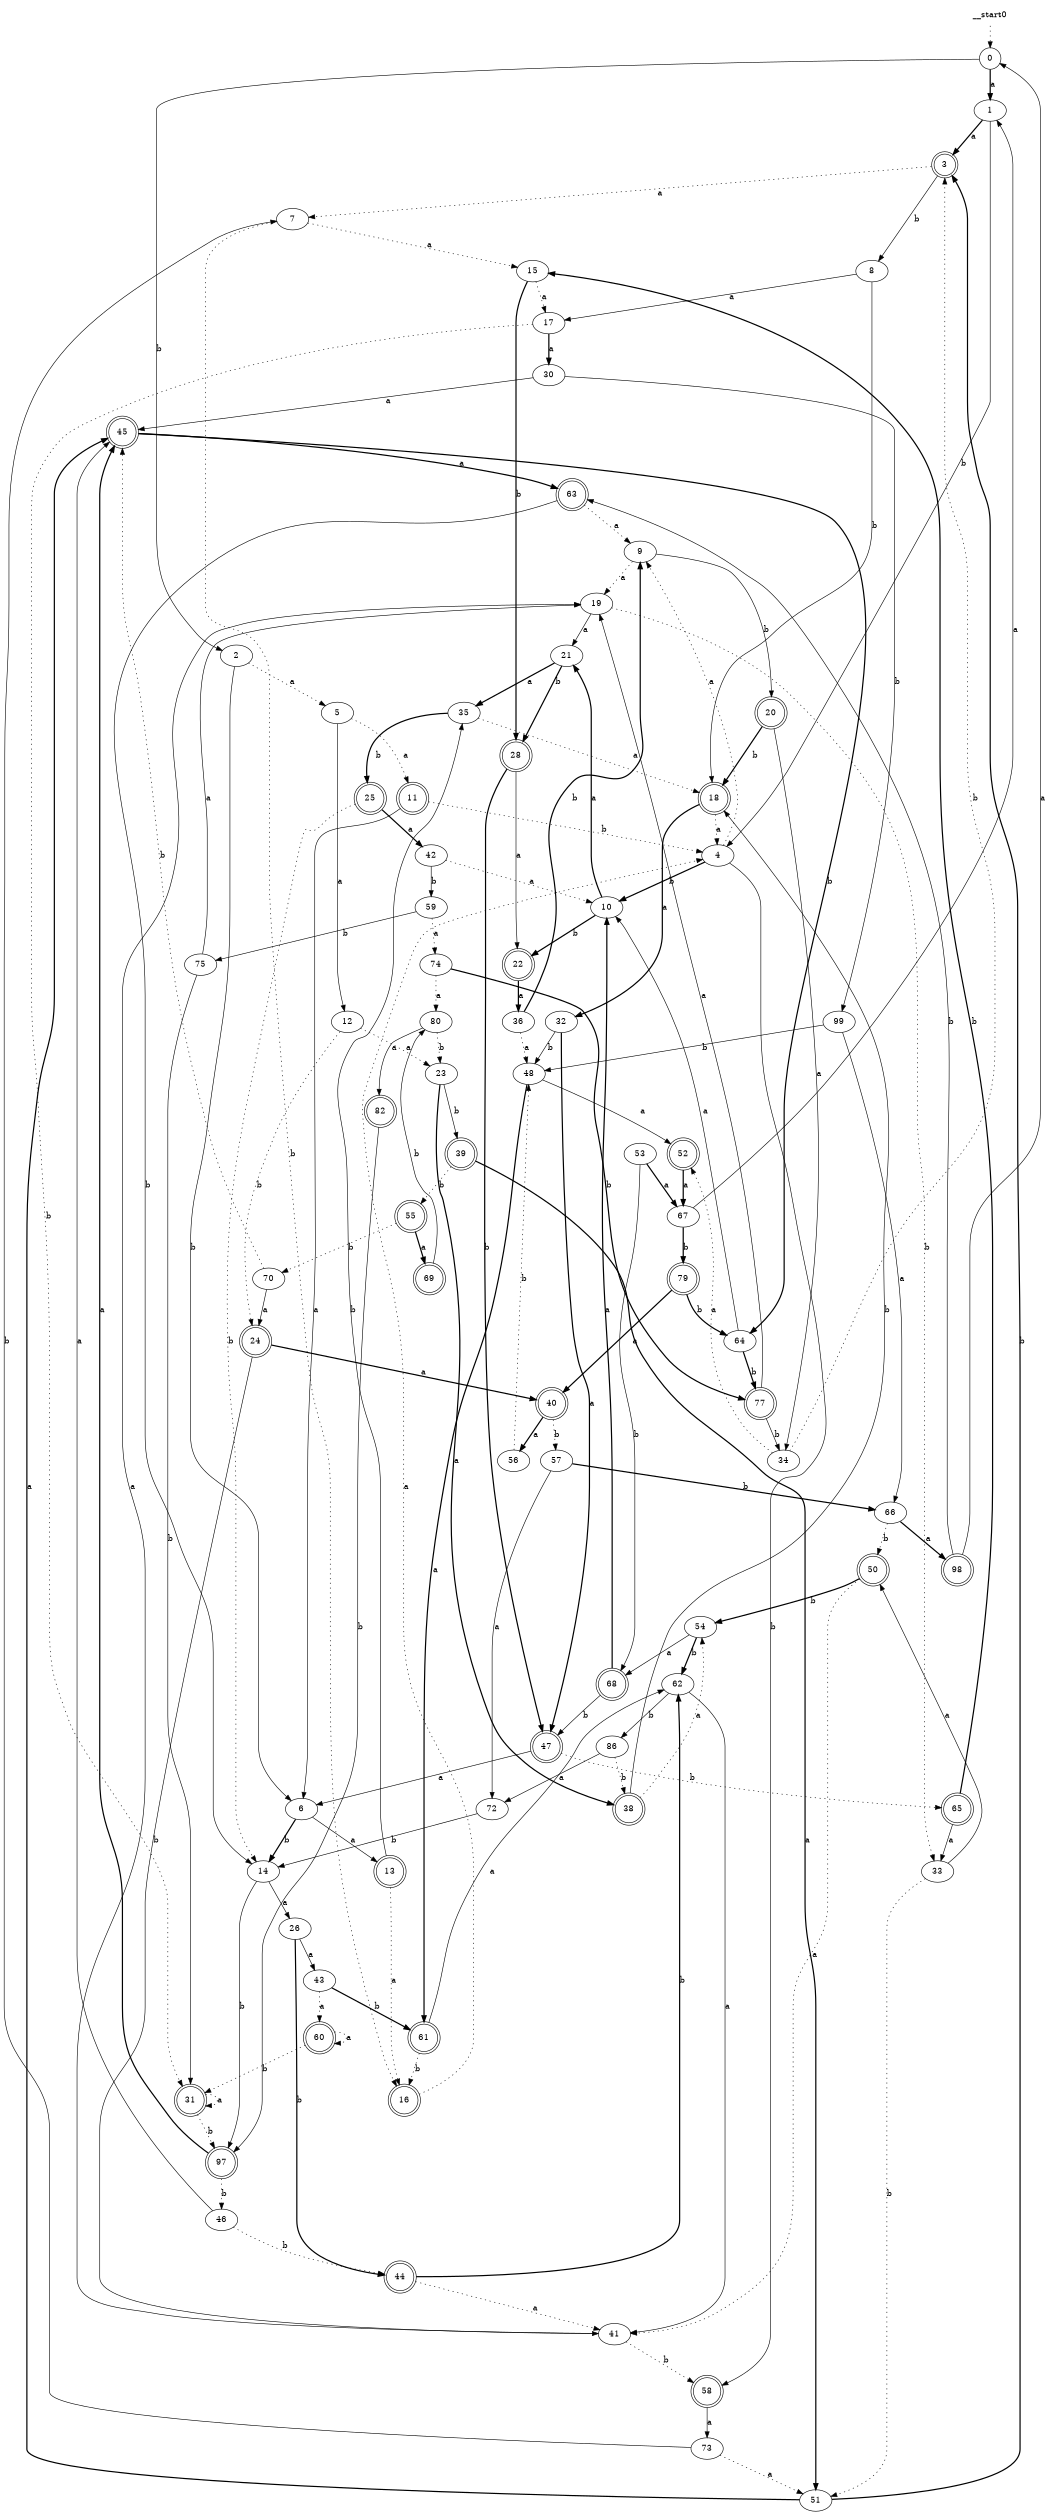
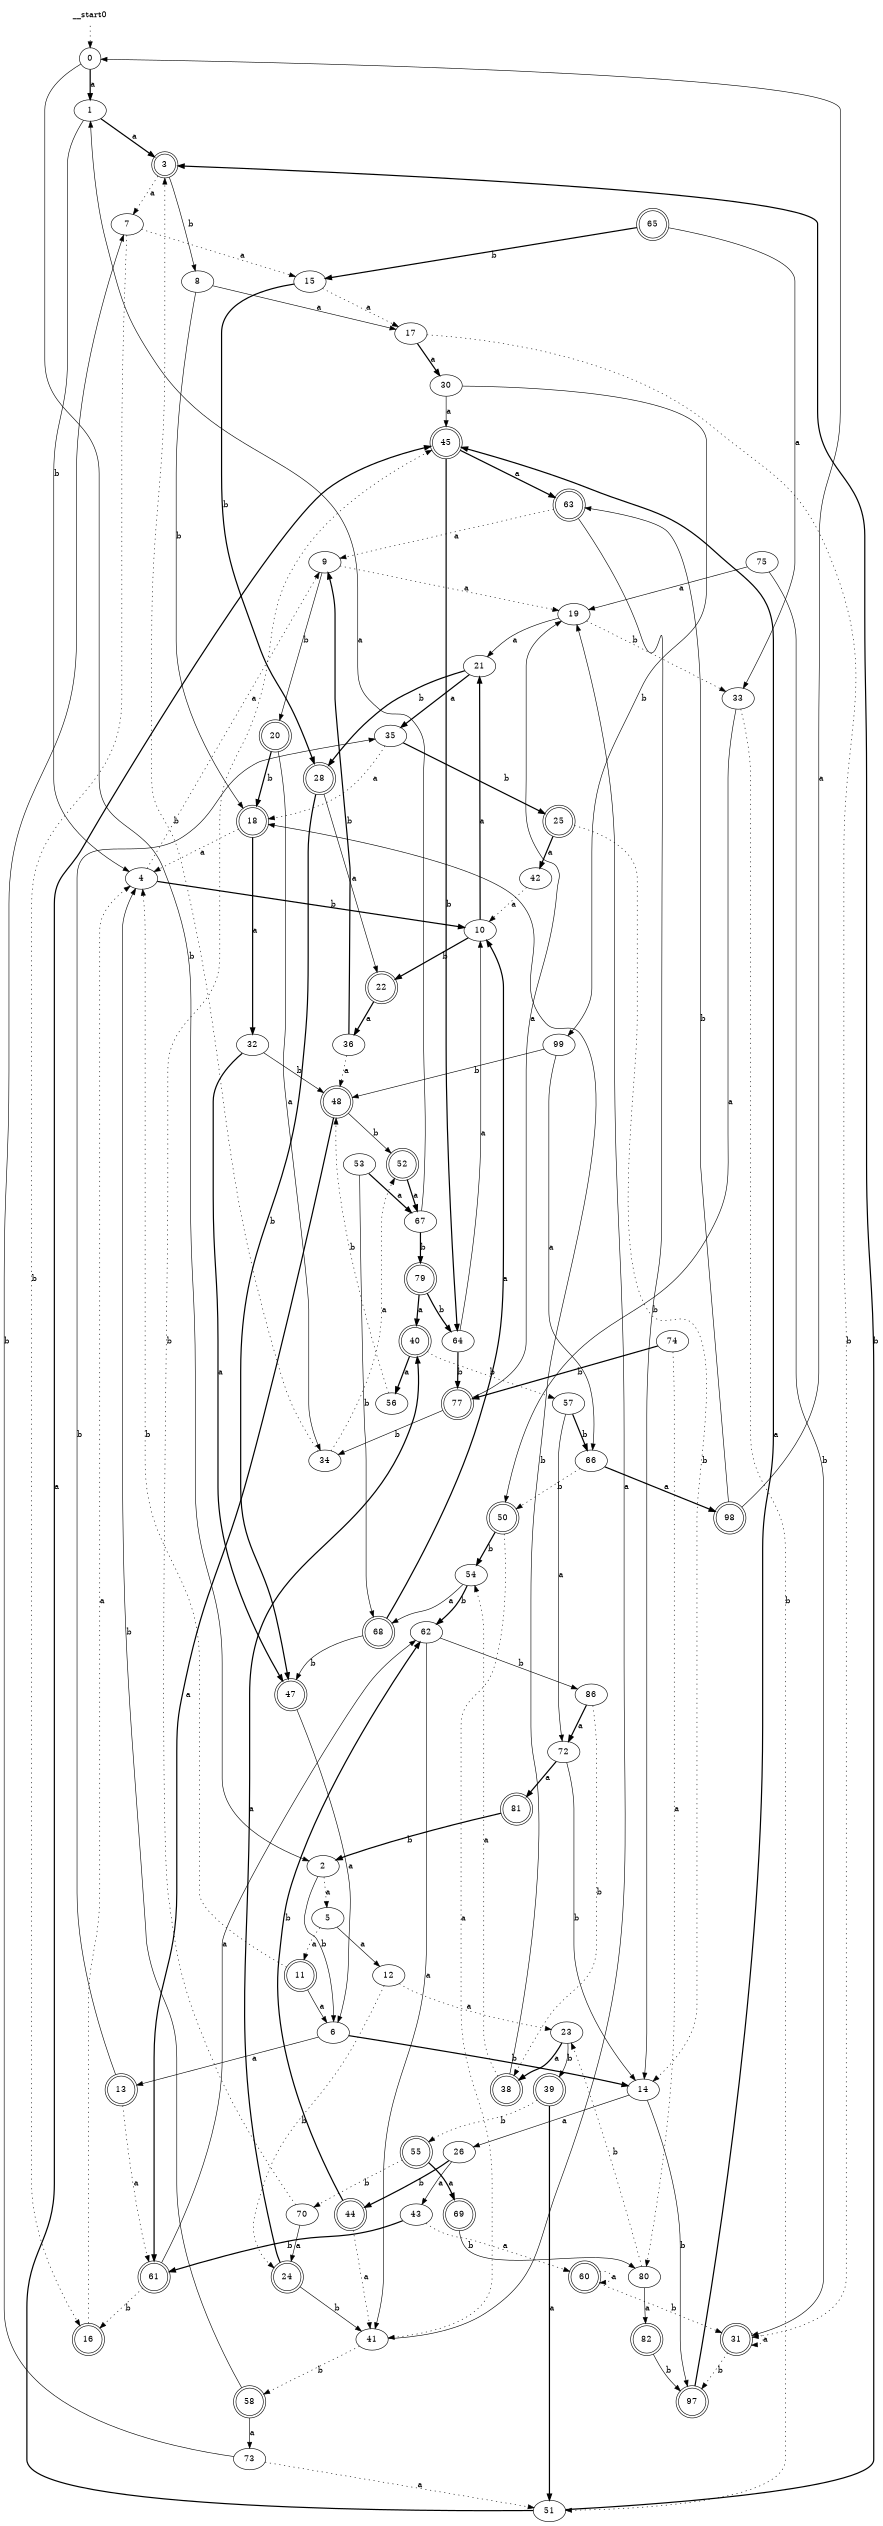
node "59": removed
node "48": shape ellipse -> doublecircle
edge "48" -> "52": label "a" -> "b"
edge "4" -> "58": reversed
edge "86" -> "72": style solid -> bold
edge "47" -> "65": removed, label "b"
node "81": added
edge "13" -> "16": now "13" -> "61"
node "46": removed
